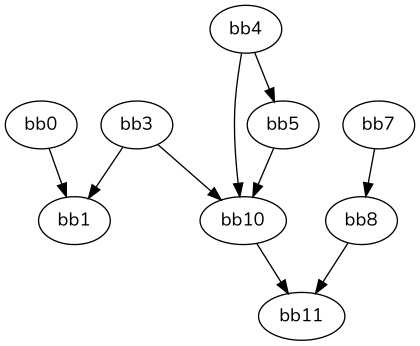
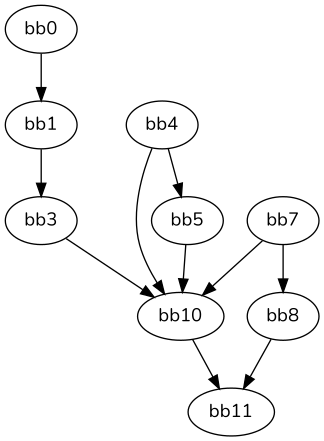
edge "bb3" -> "bb1": reversed
edge "bb7" -> "bb10": added
